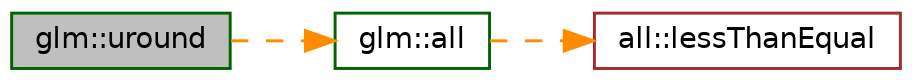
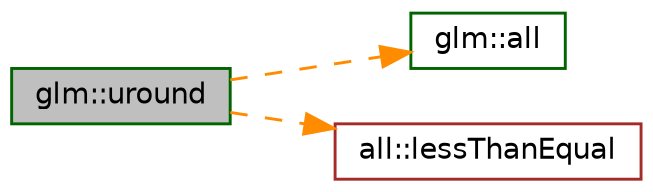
edge "glm::all" -> "all::lessThanEqual": now "glm::uround" -> "all::lessThanEqual"
